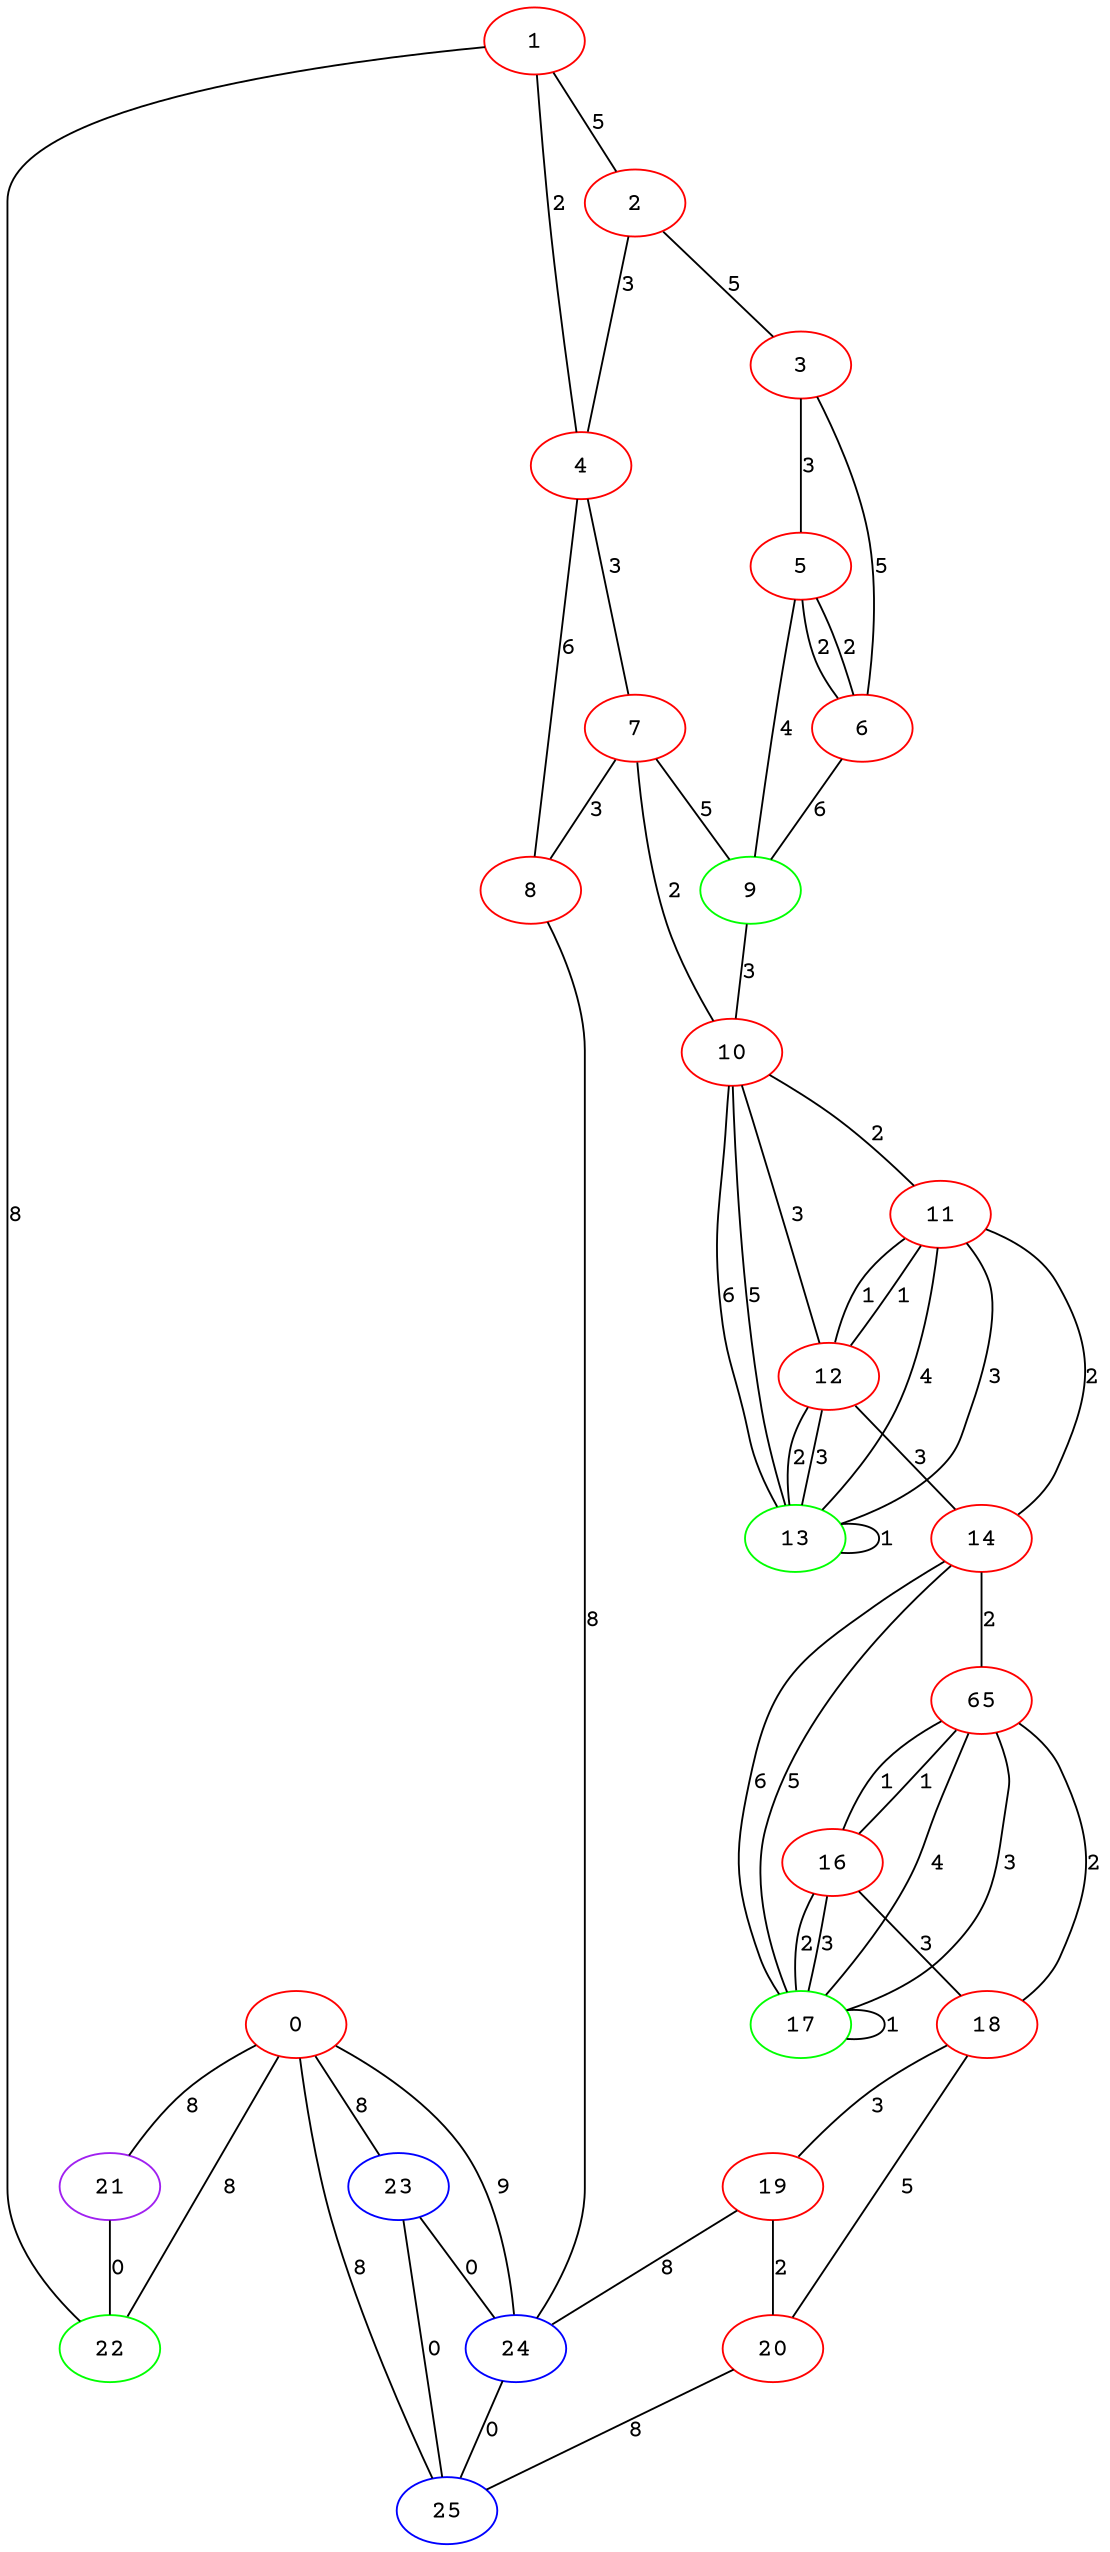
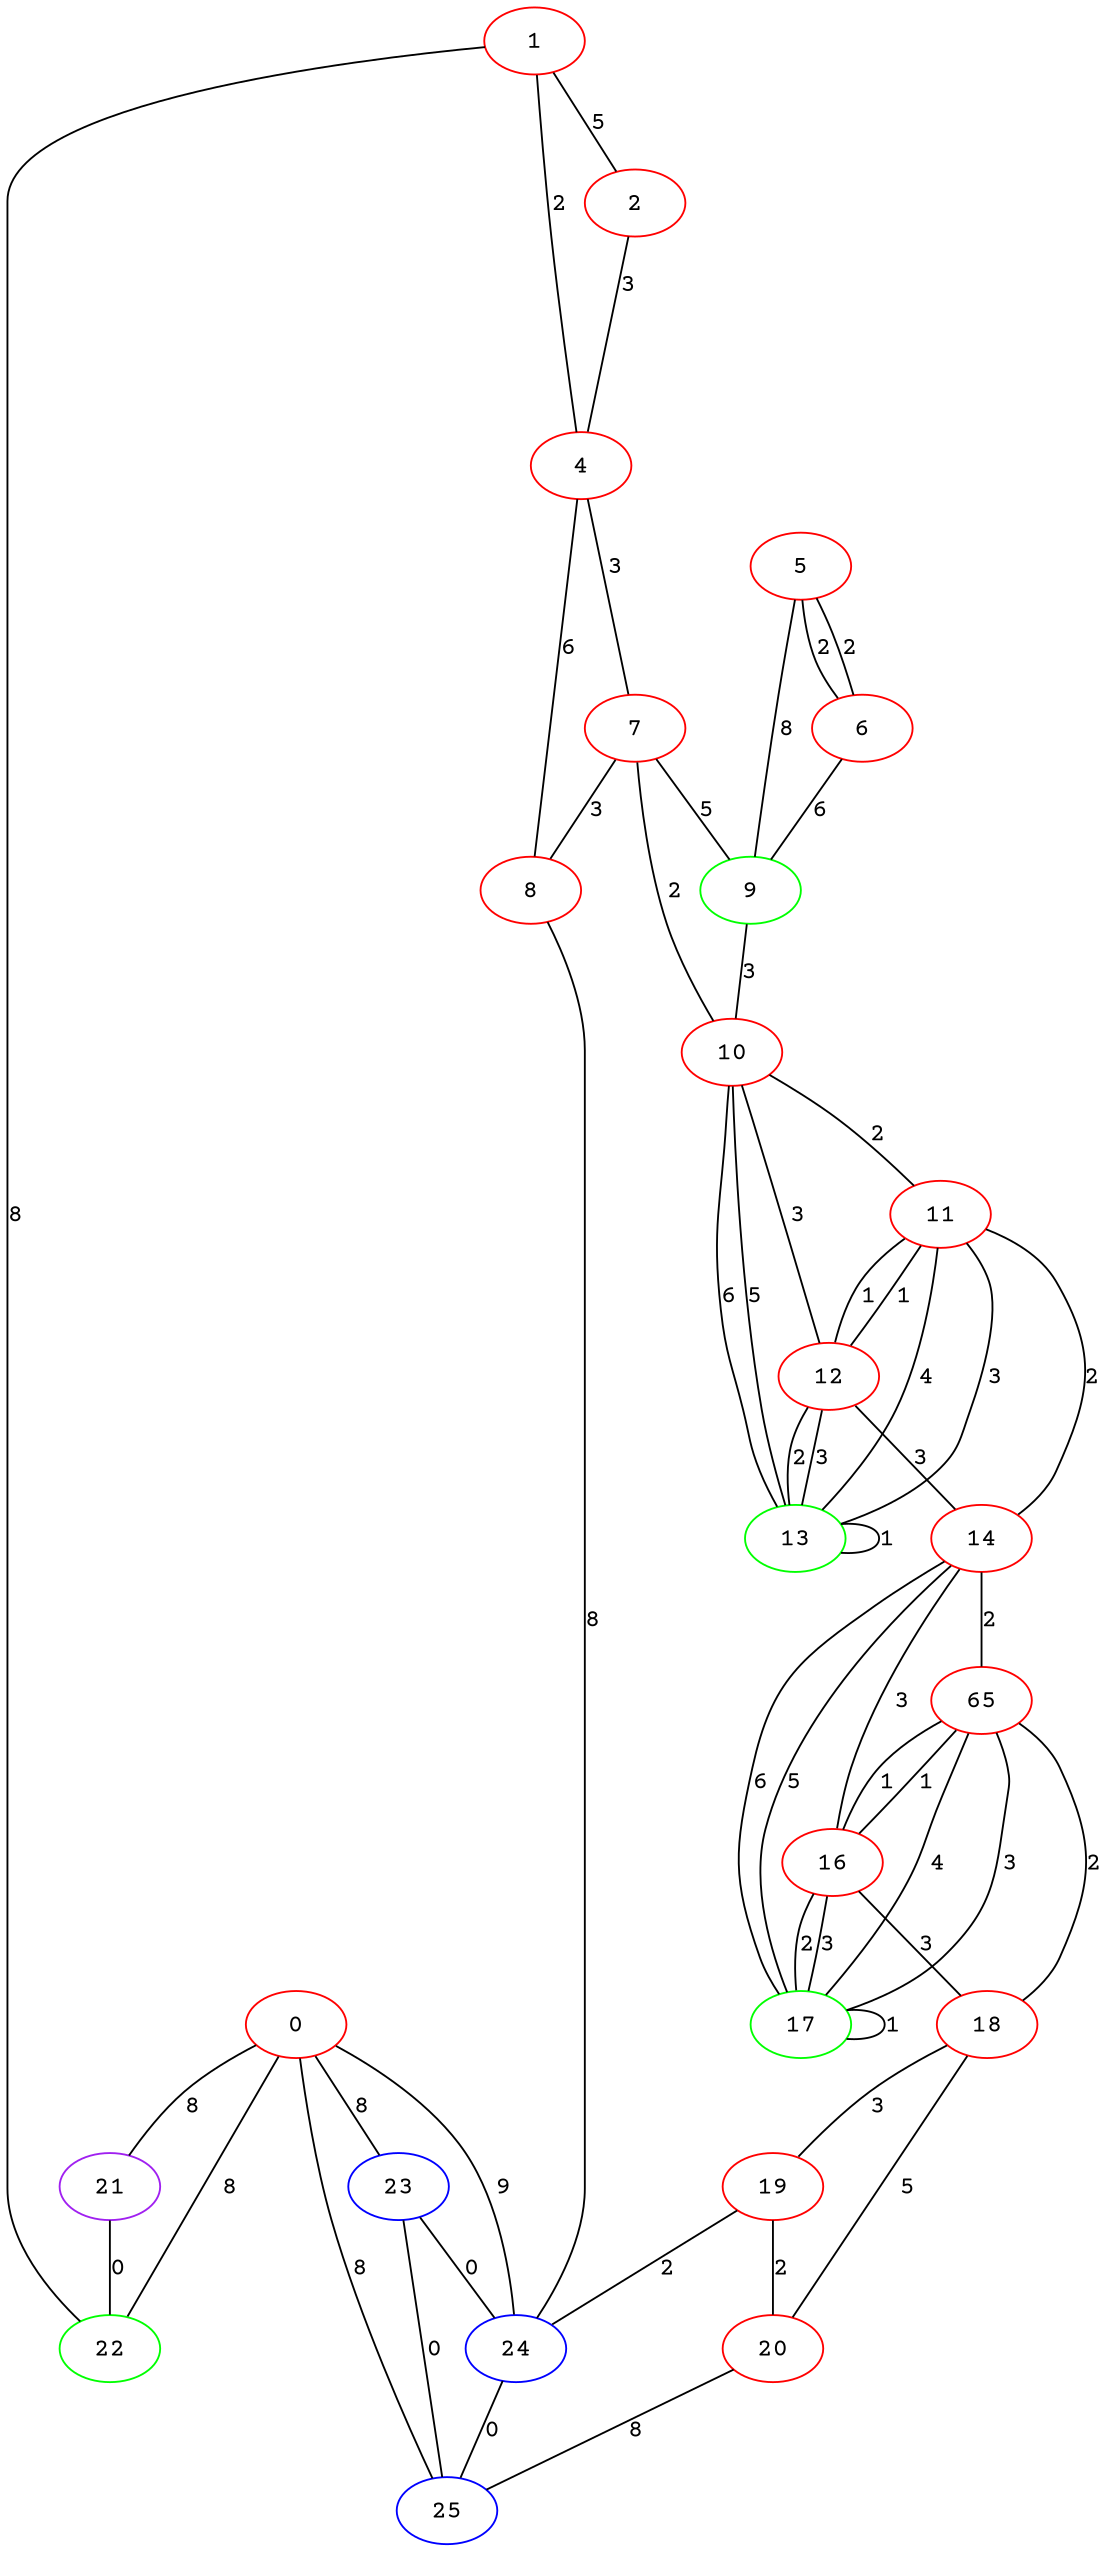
node "3": removed
edge "5" -- "9": label "4" -> "8"
edge "14" -- "16": added, label "3"
edge "19" -- "24": label "8" -> "2"
